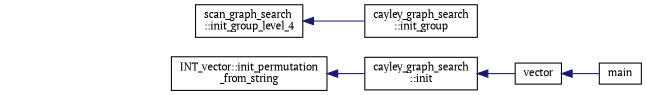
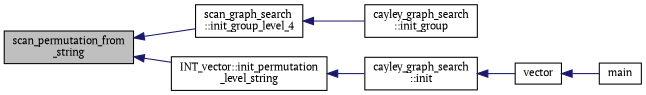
node "scan_permutation_from _string": added
node "INT_vector::init_permutation _from_string": label "INT_vector::init_permutation _from_string" -> "INT_vector::init_permutation _level_string"
